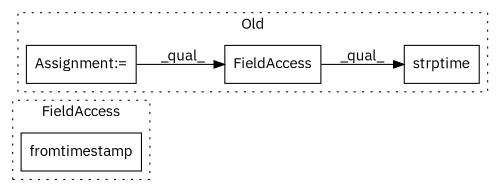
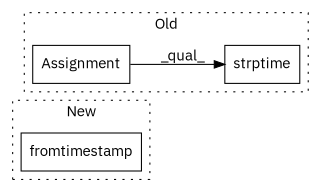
node "Assignment:=": removed
node "FieldAccess": label "FieldAccess" -> "Assignment"
cluster "FieldAccess": label "FieldAccess" -> "New"
